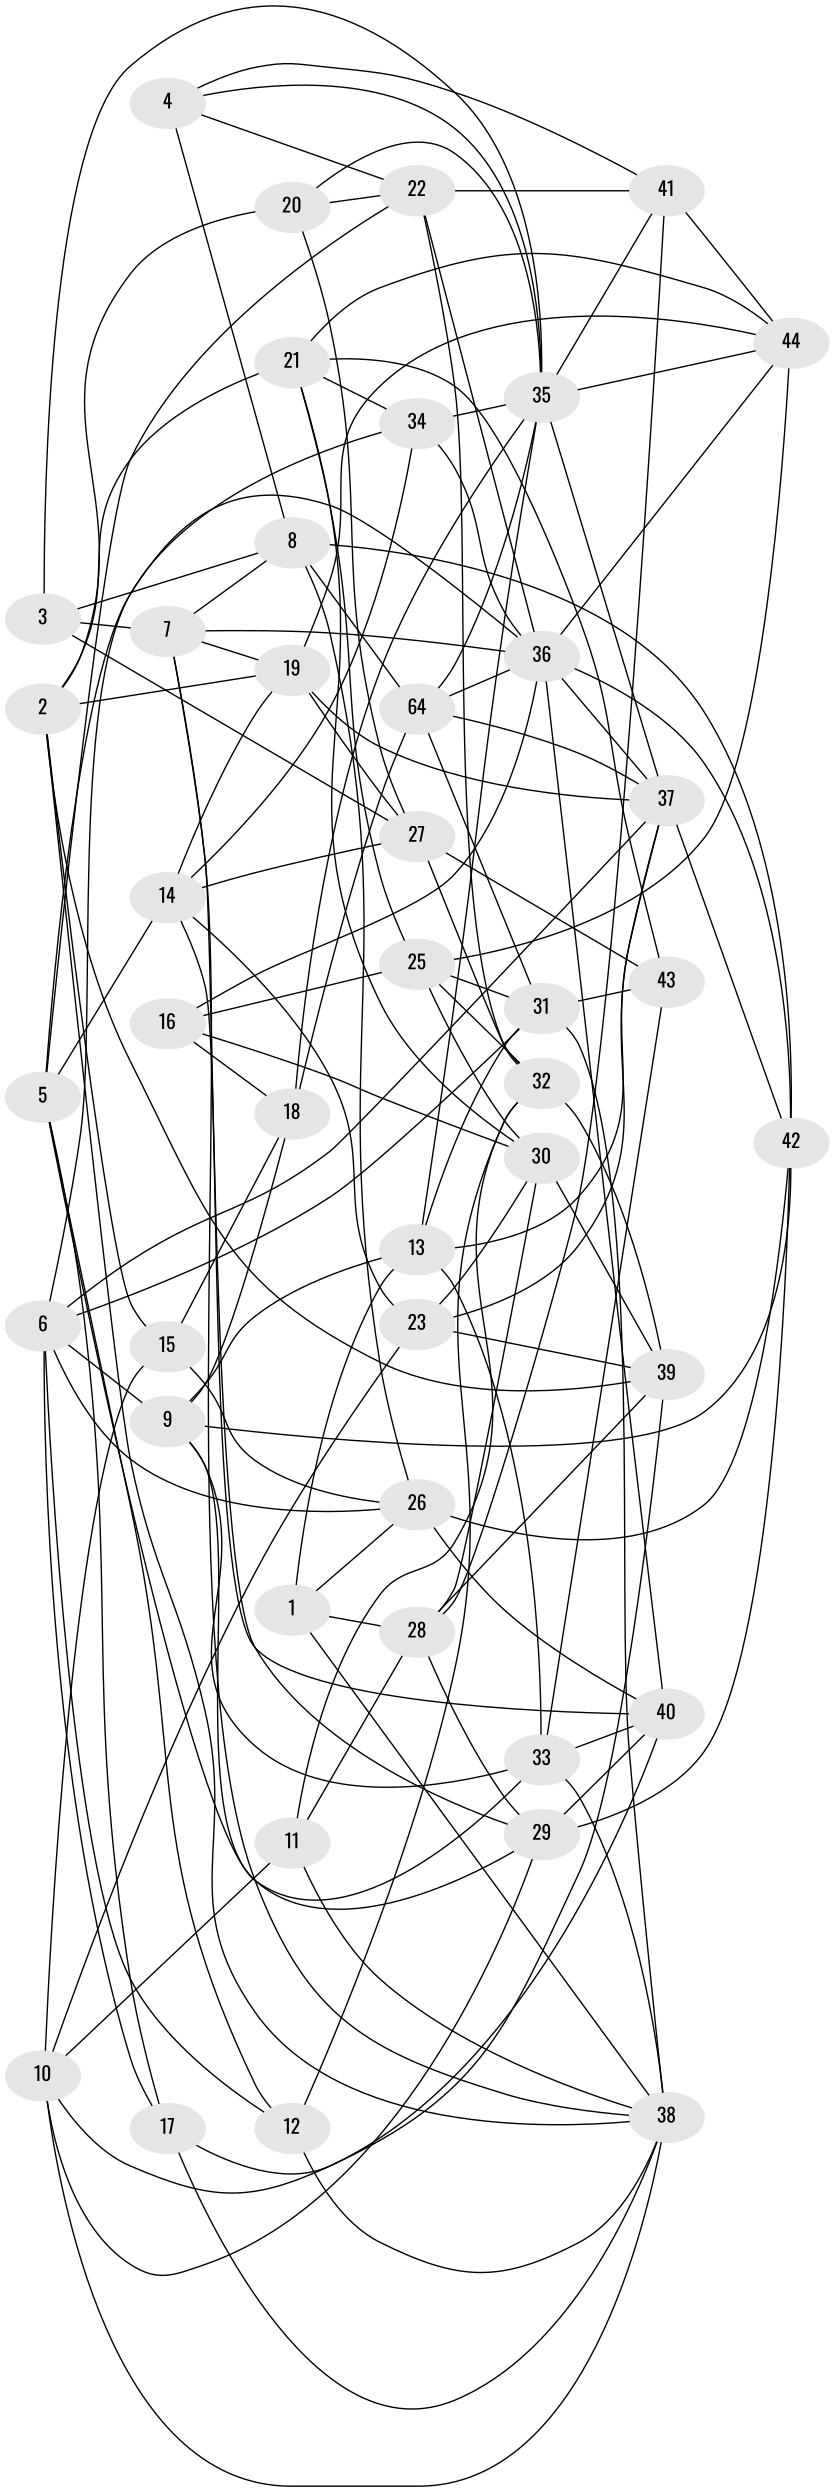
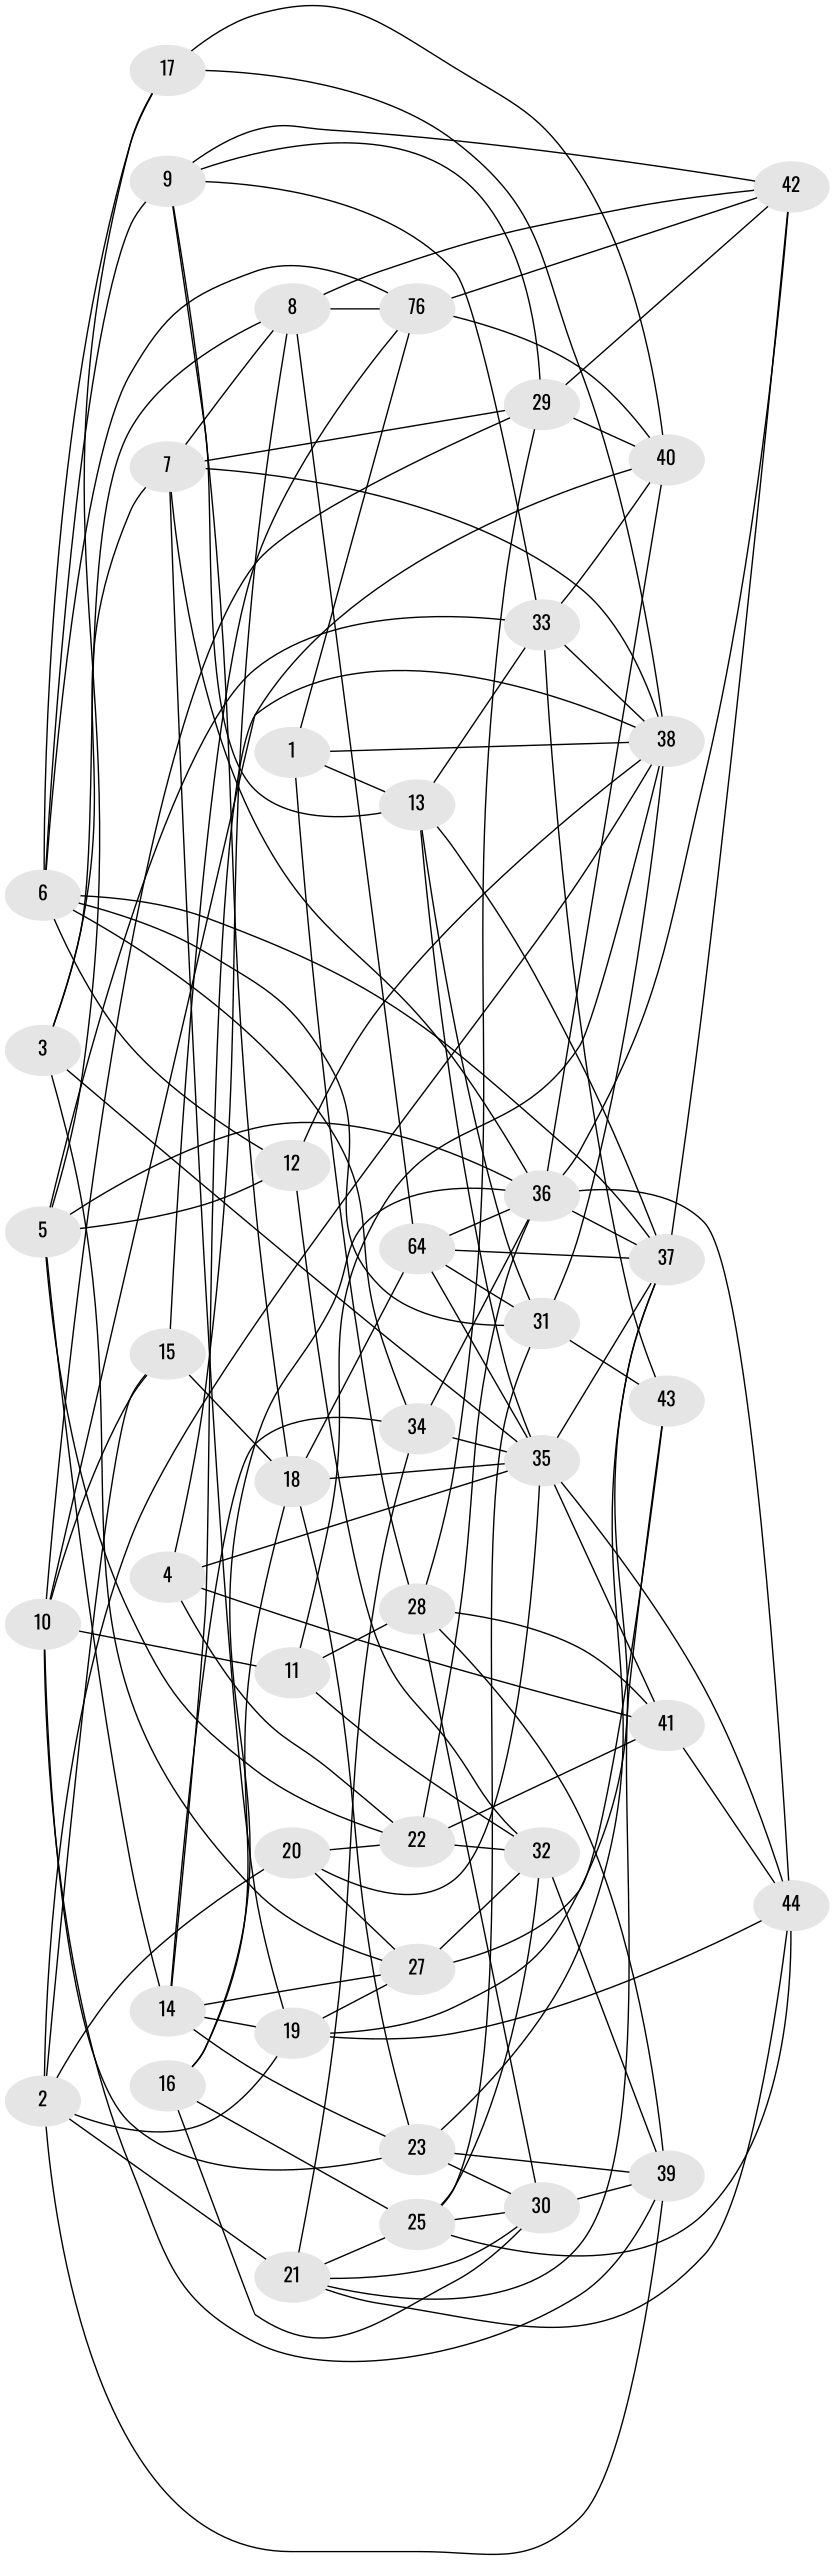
node "26": label "26" -> "76"
edge "18" -- "23": added
